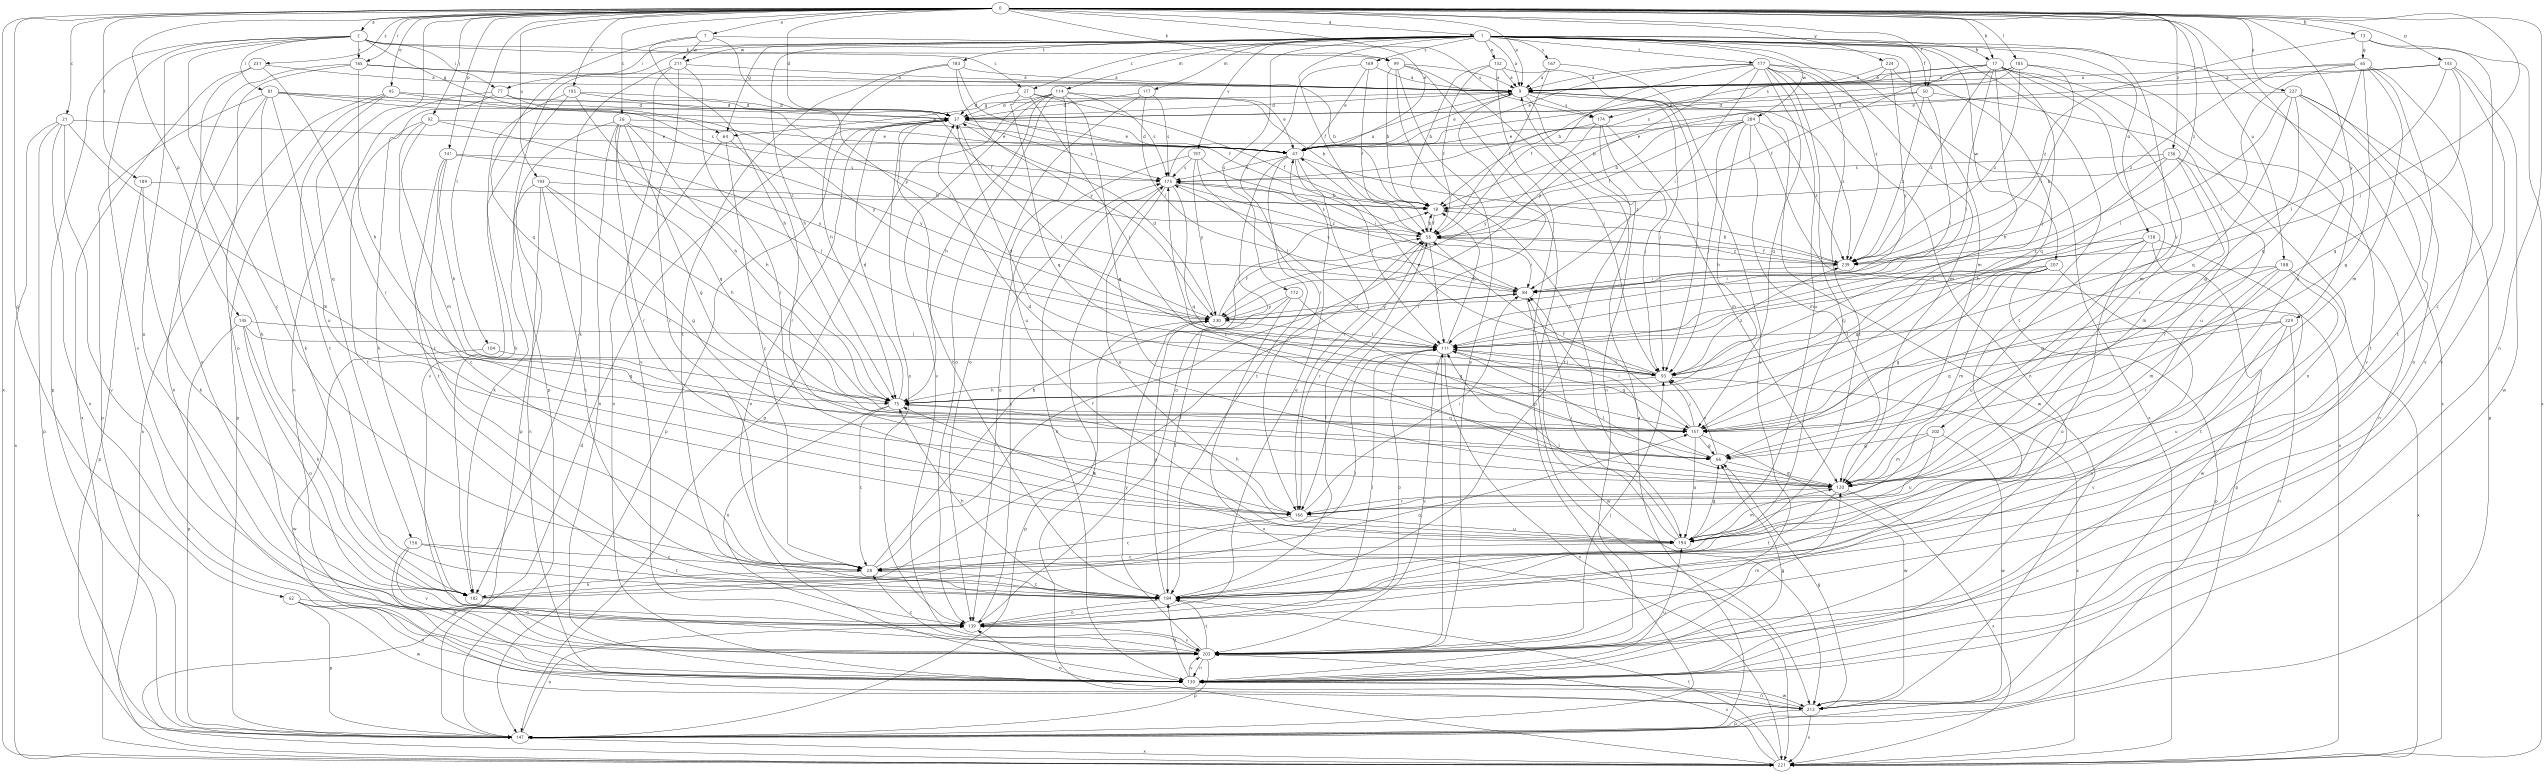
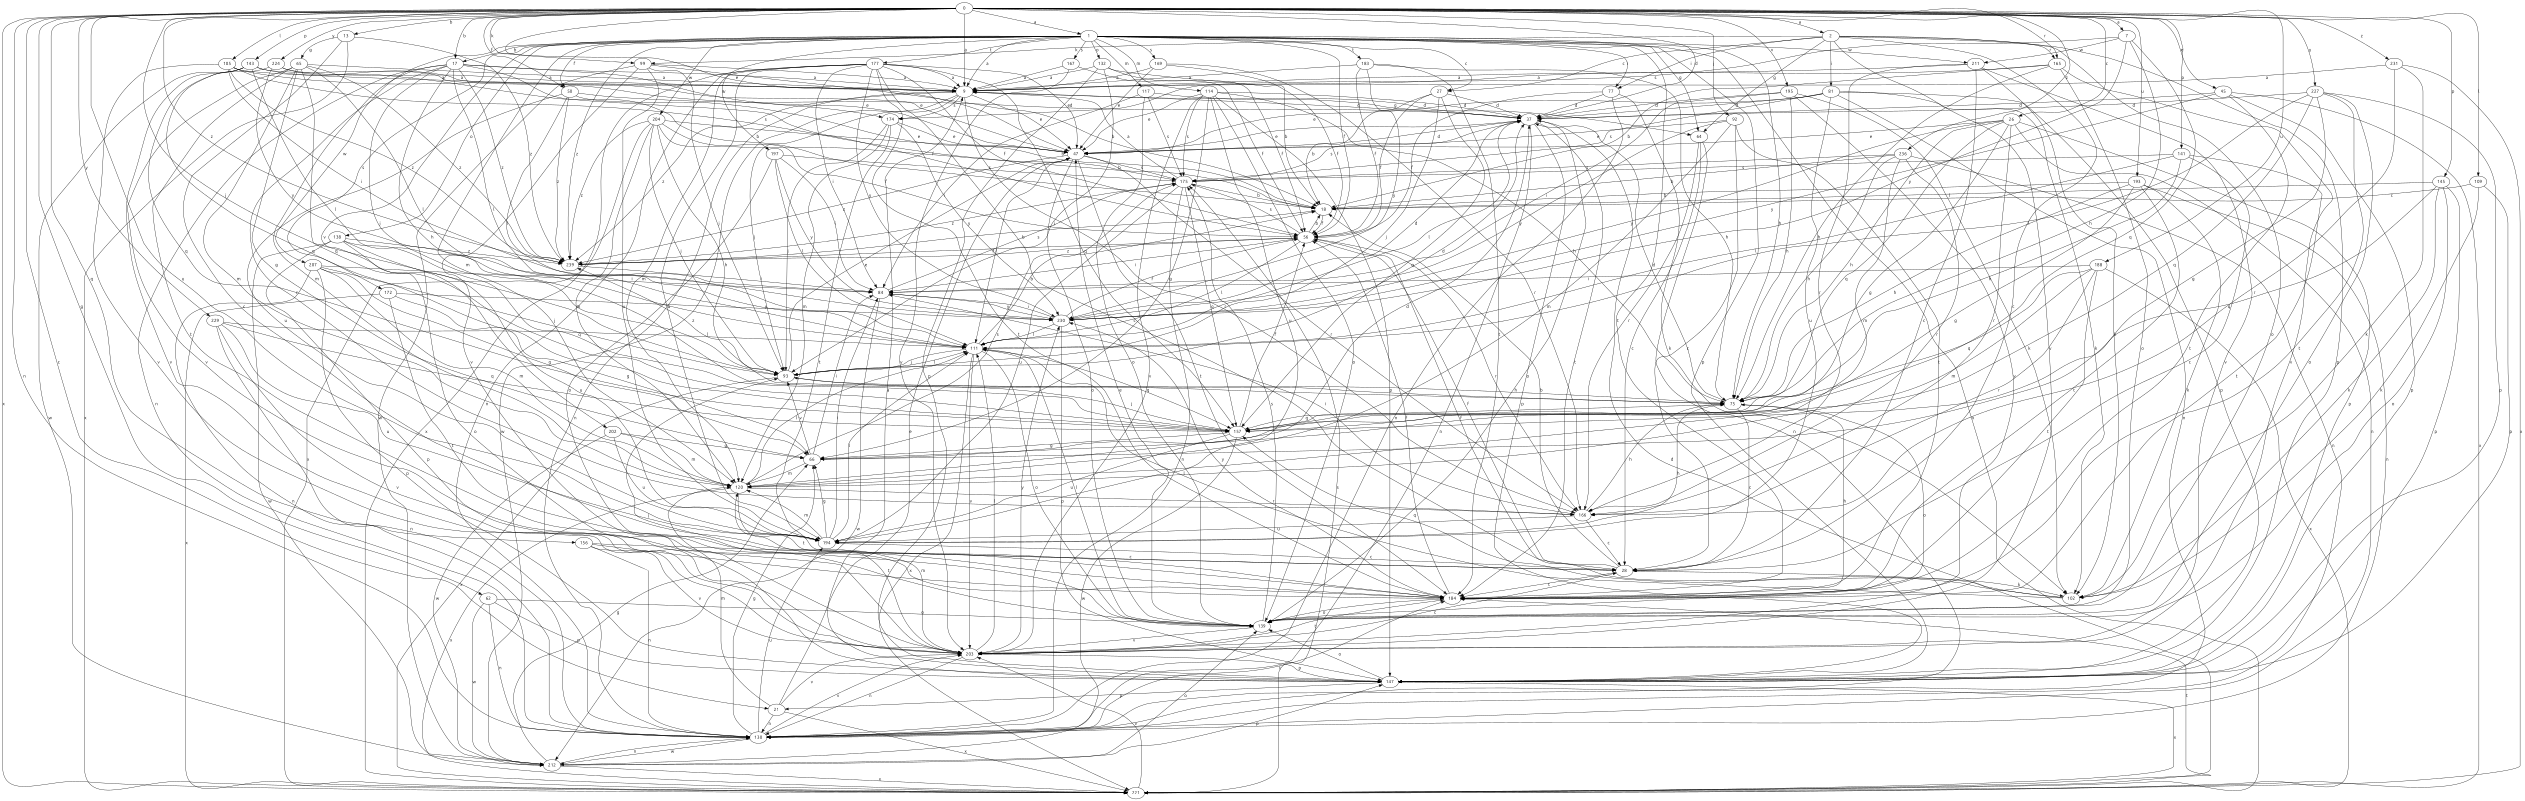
edge "37" -> "175": reversed
edge "145" -> "111": now "145" -> "18"
node "104": removed
edge "21" -> "147": reversed
